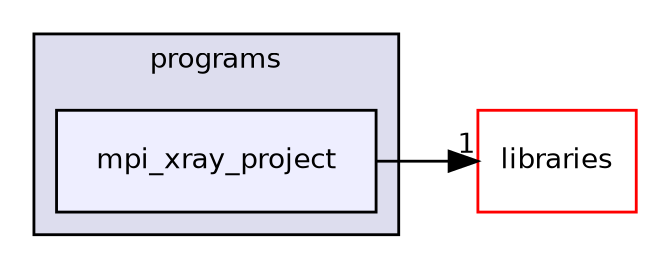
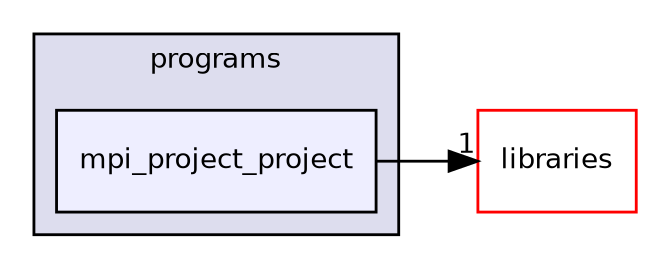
node "mpi_xray_project": label "mpi_xray_project" -> "mpi_project_project"
